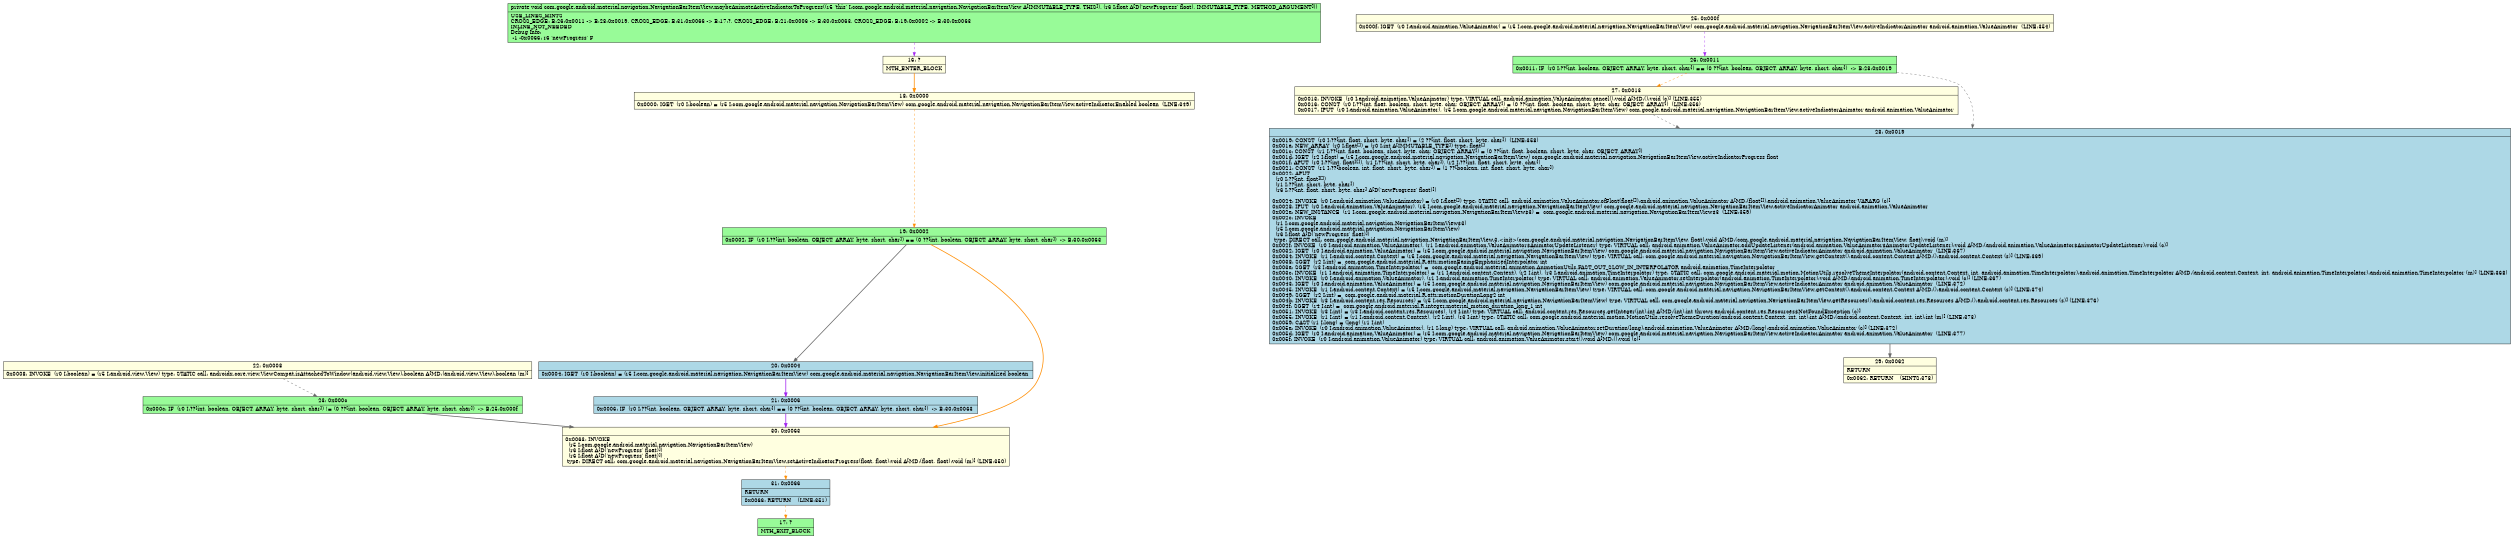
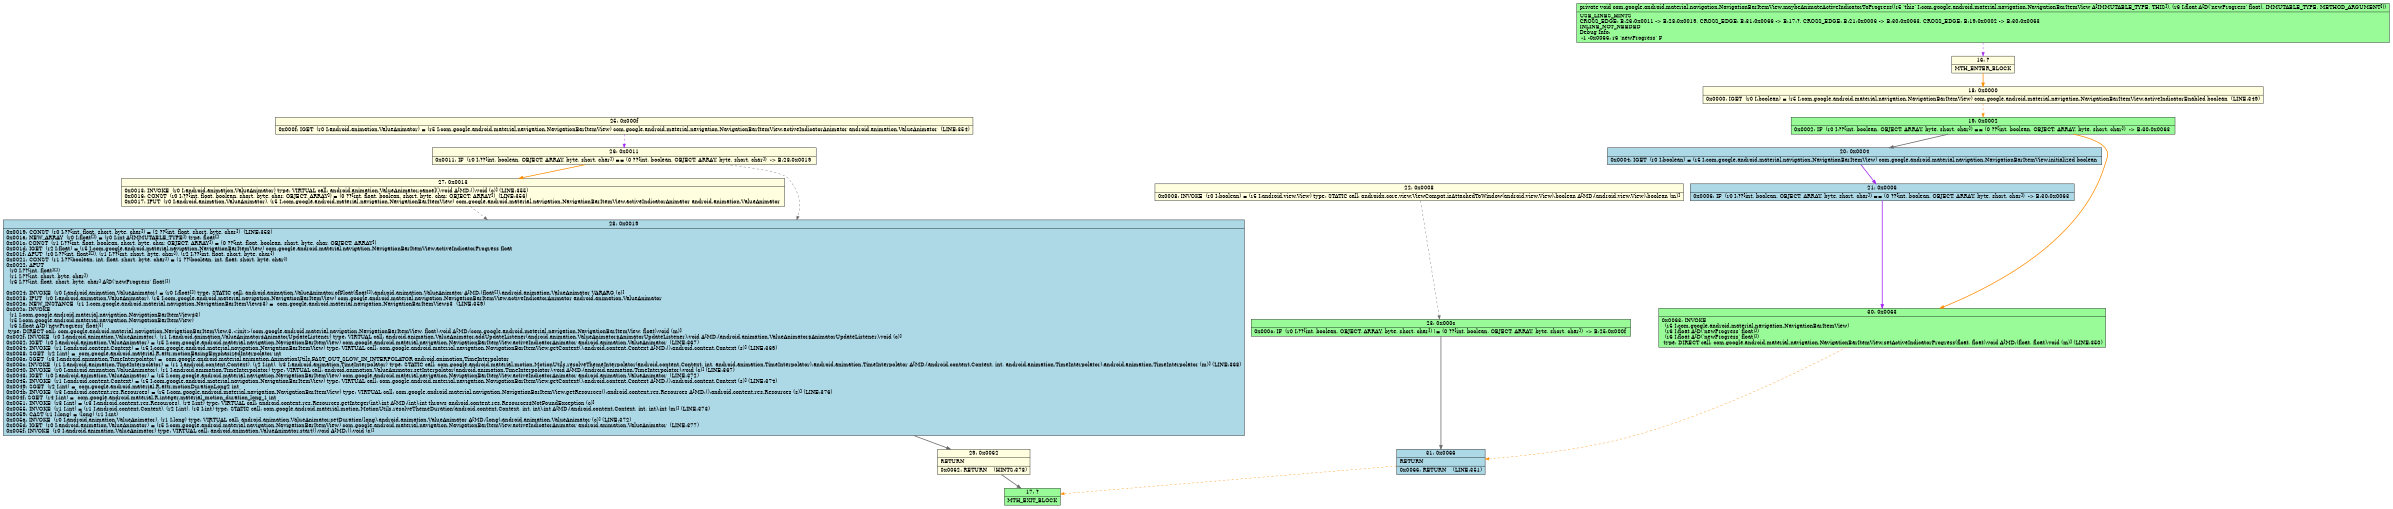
node "26: 0x0011": fillcolor palegreen -> lightyellow
edge "26: 0x0011" -> "27: 0x0013": style dashed -> bold
edge "23: 0x000c" -> "30: 0x0063": now "23: 0x000c" -> "31: 0x0066"
node "30: 0x0063": fillcolor lightyellow -> palegreen
edge "29: 0x0062" -> "17: ?": added
